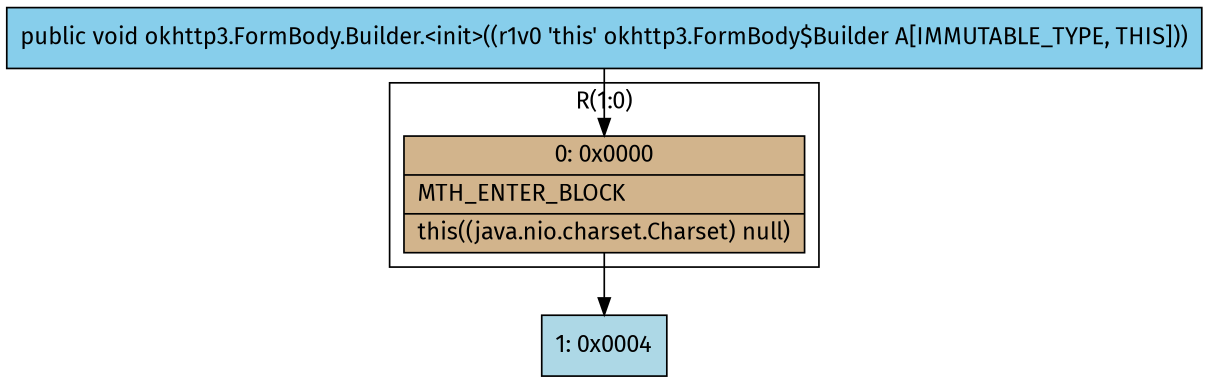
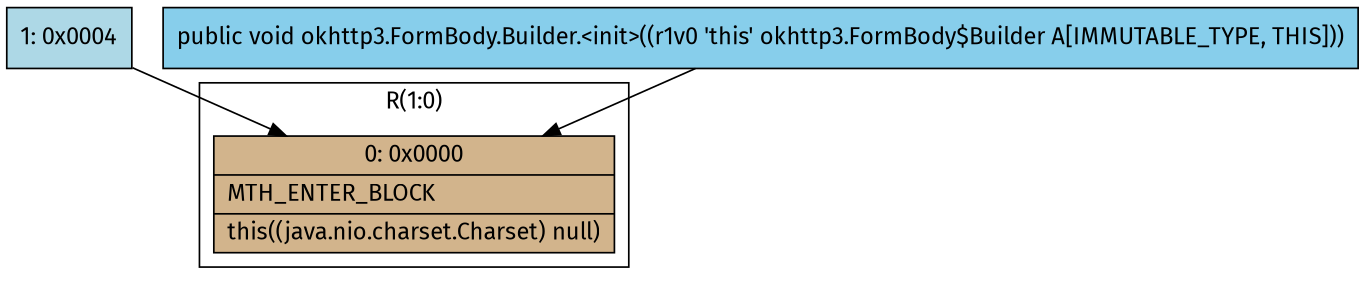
edge "0: 0x0000" -> "1: 0x0004": reversed
